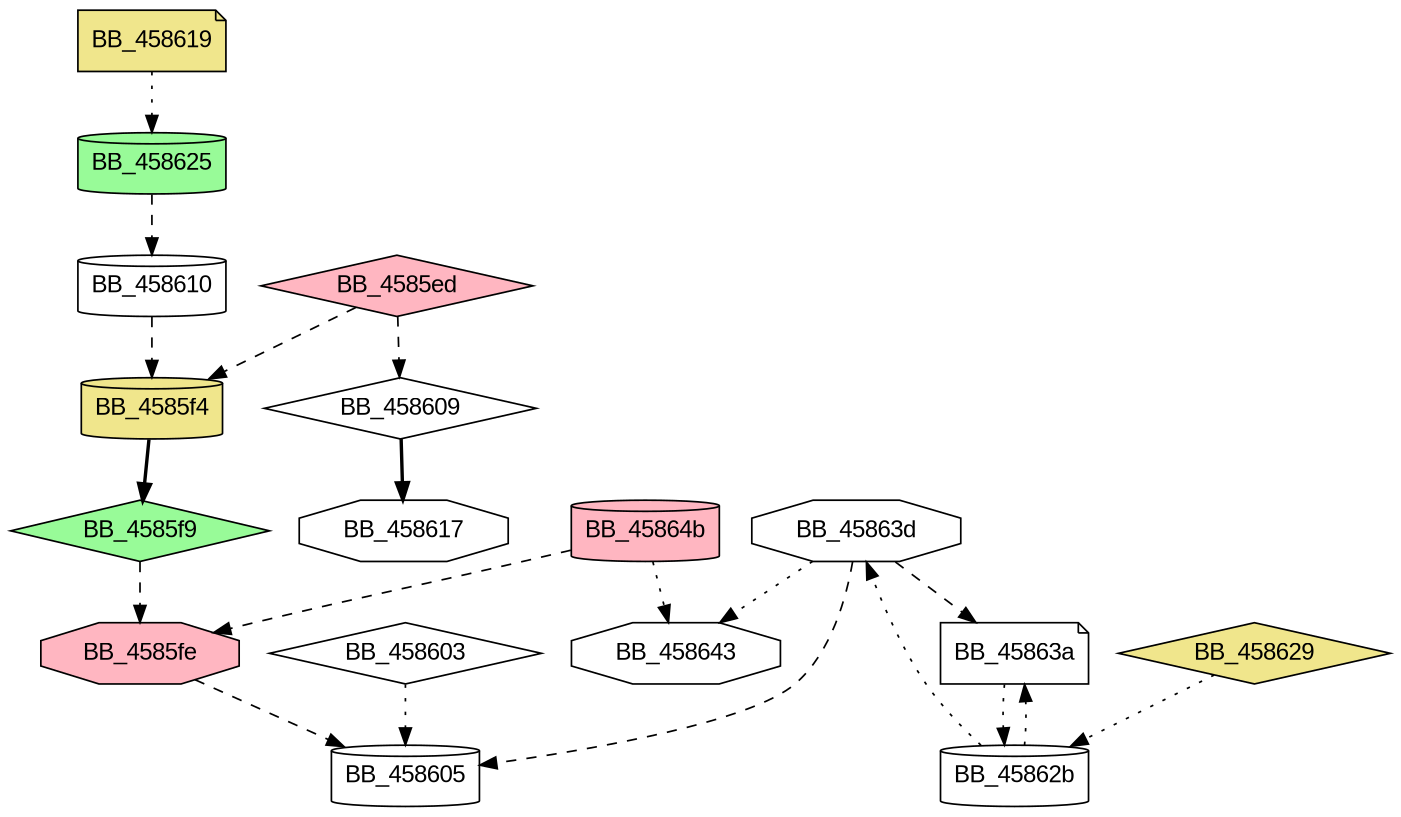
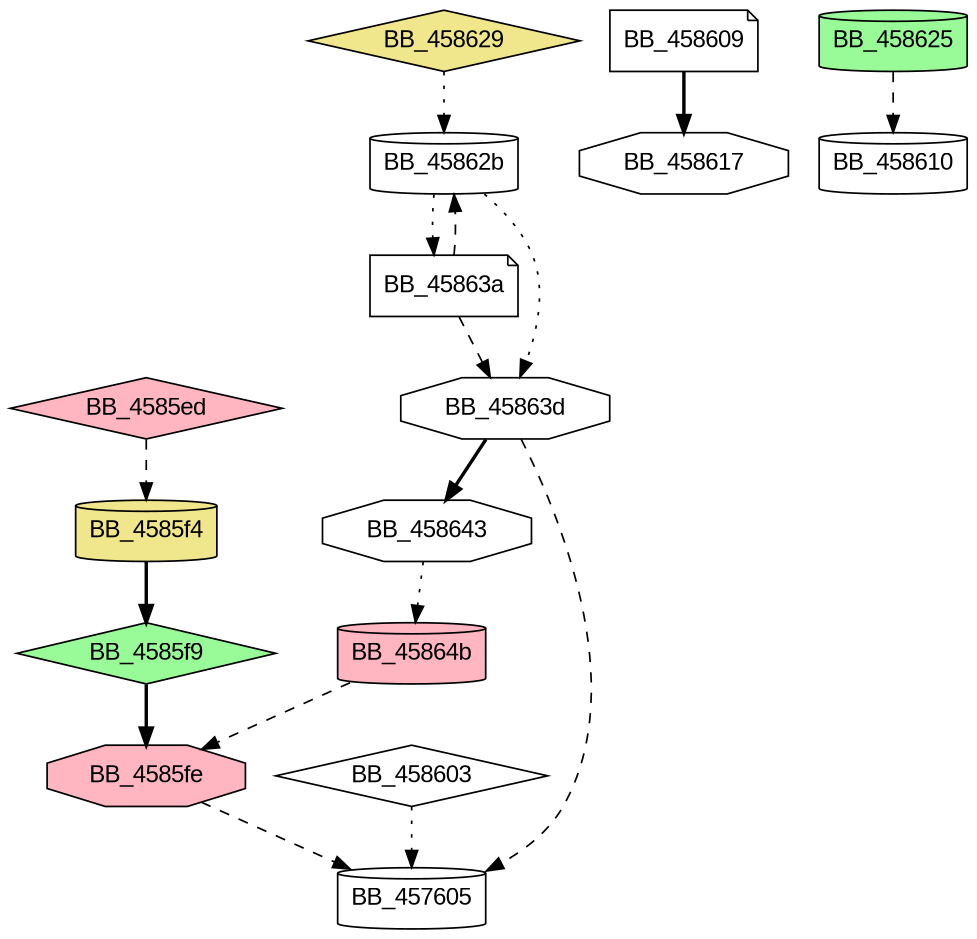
node "BB_458619": removed
edge "BB_4585ed" -> "BB_458609": removed
edge "BB_458610" -> "BB_4585f4": removed
node "BB_458609": shape diamond -> note
edge "BB_4585f9" -> "BB_4585fe": style dashed -> bold
edge "BB_45864b" -> "BB_458643": reversed
edge "BB_45863d" -> "BB_458643": style dotted -> bold
edge "BB_45863d" -> "BB_45863a": reversed
edge "BB_45863a" -> "BB_45862b": style dotted -> dashed
node "BB_458605": label "BB_458605" -> "BB_457605"
